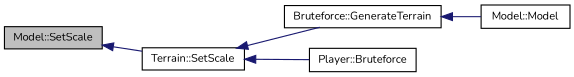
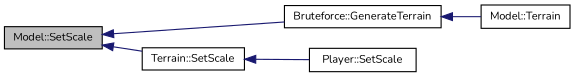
node "Model::Model": label "Model::Model" -> "Model::Terrain"
edge "Bruteforce::GenerateTerrain" -> "Terrain::SetScale": now "Bruteforce::GenerateTerrain" -> "Model::SetScale"
node "Player::Bruteforce": label "Player::Bruteforce" -> "Player::SetScale"
